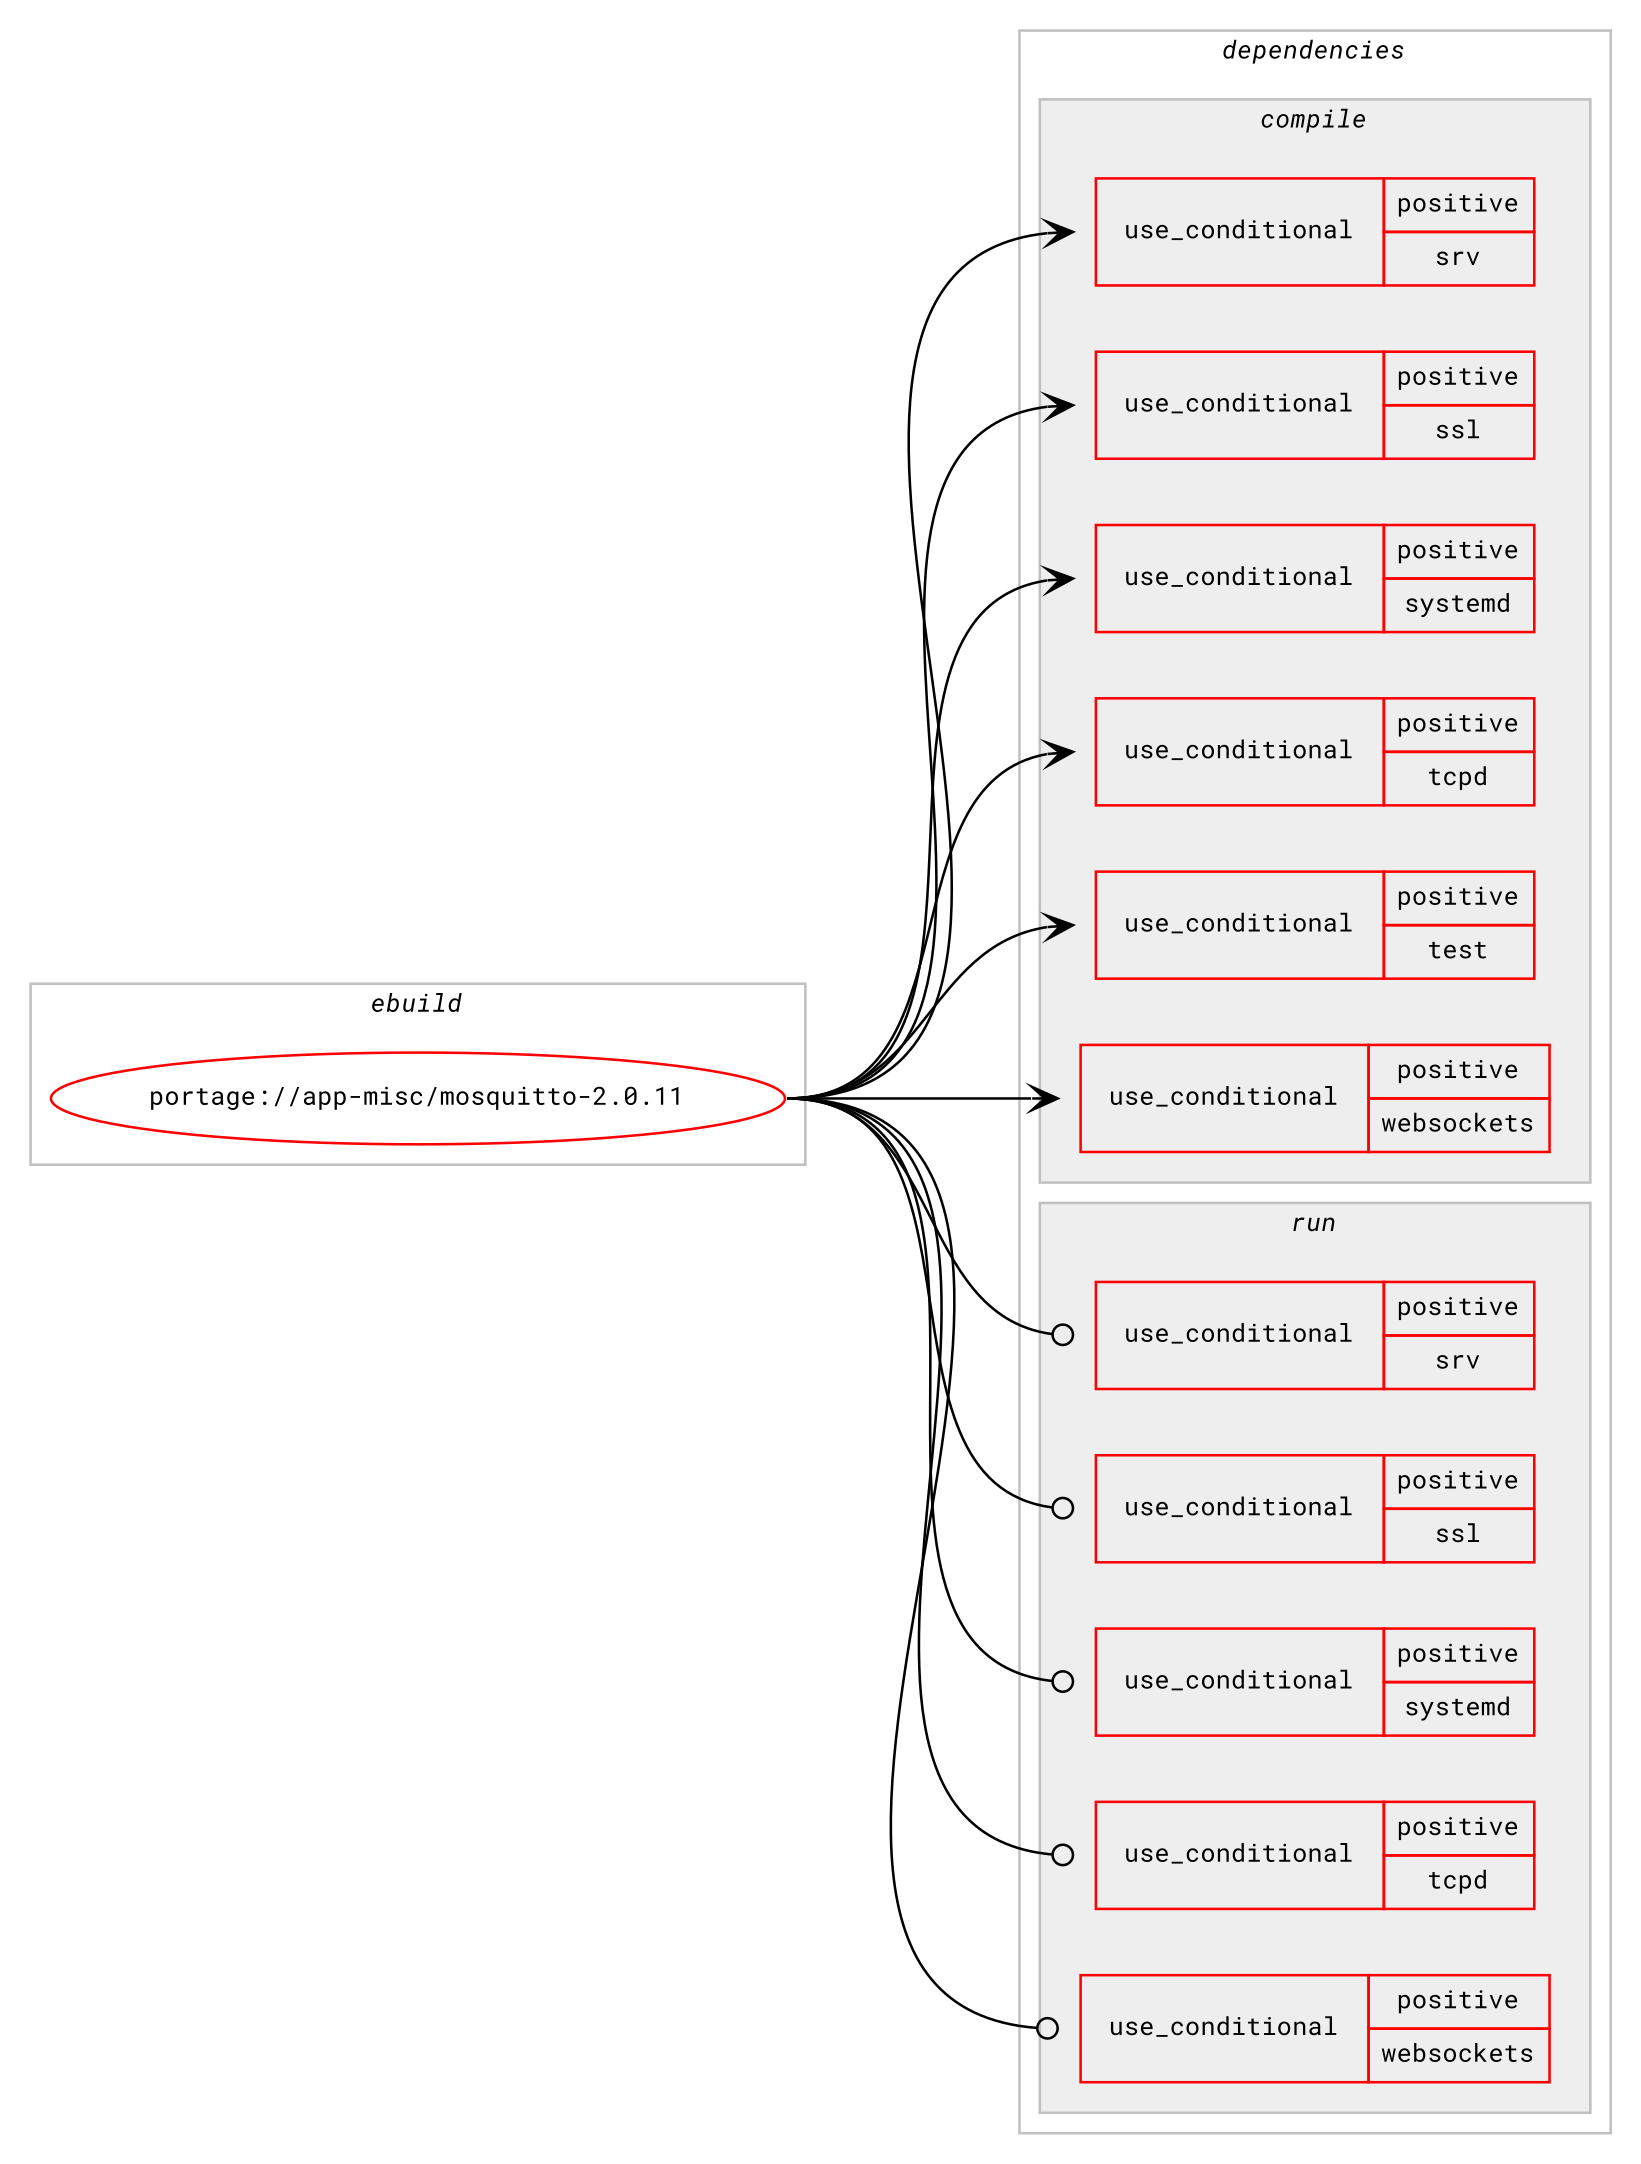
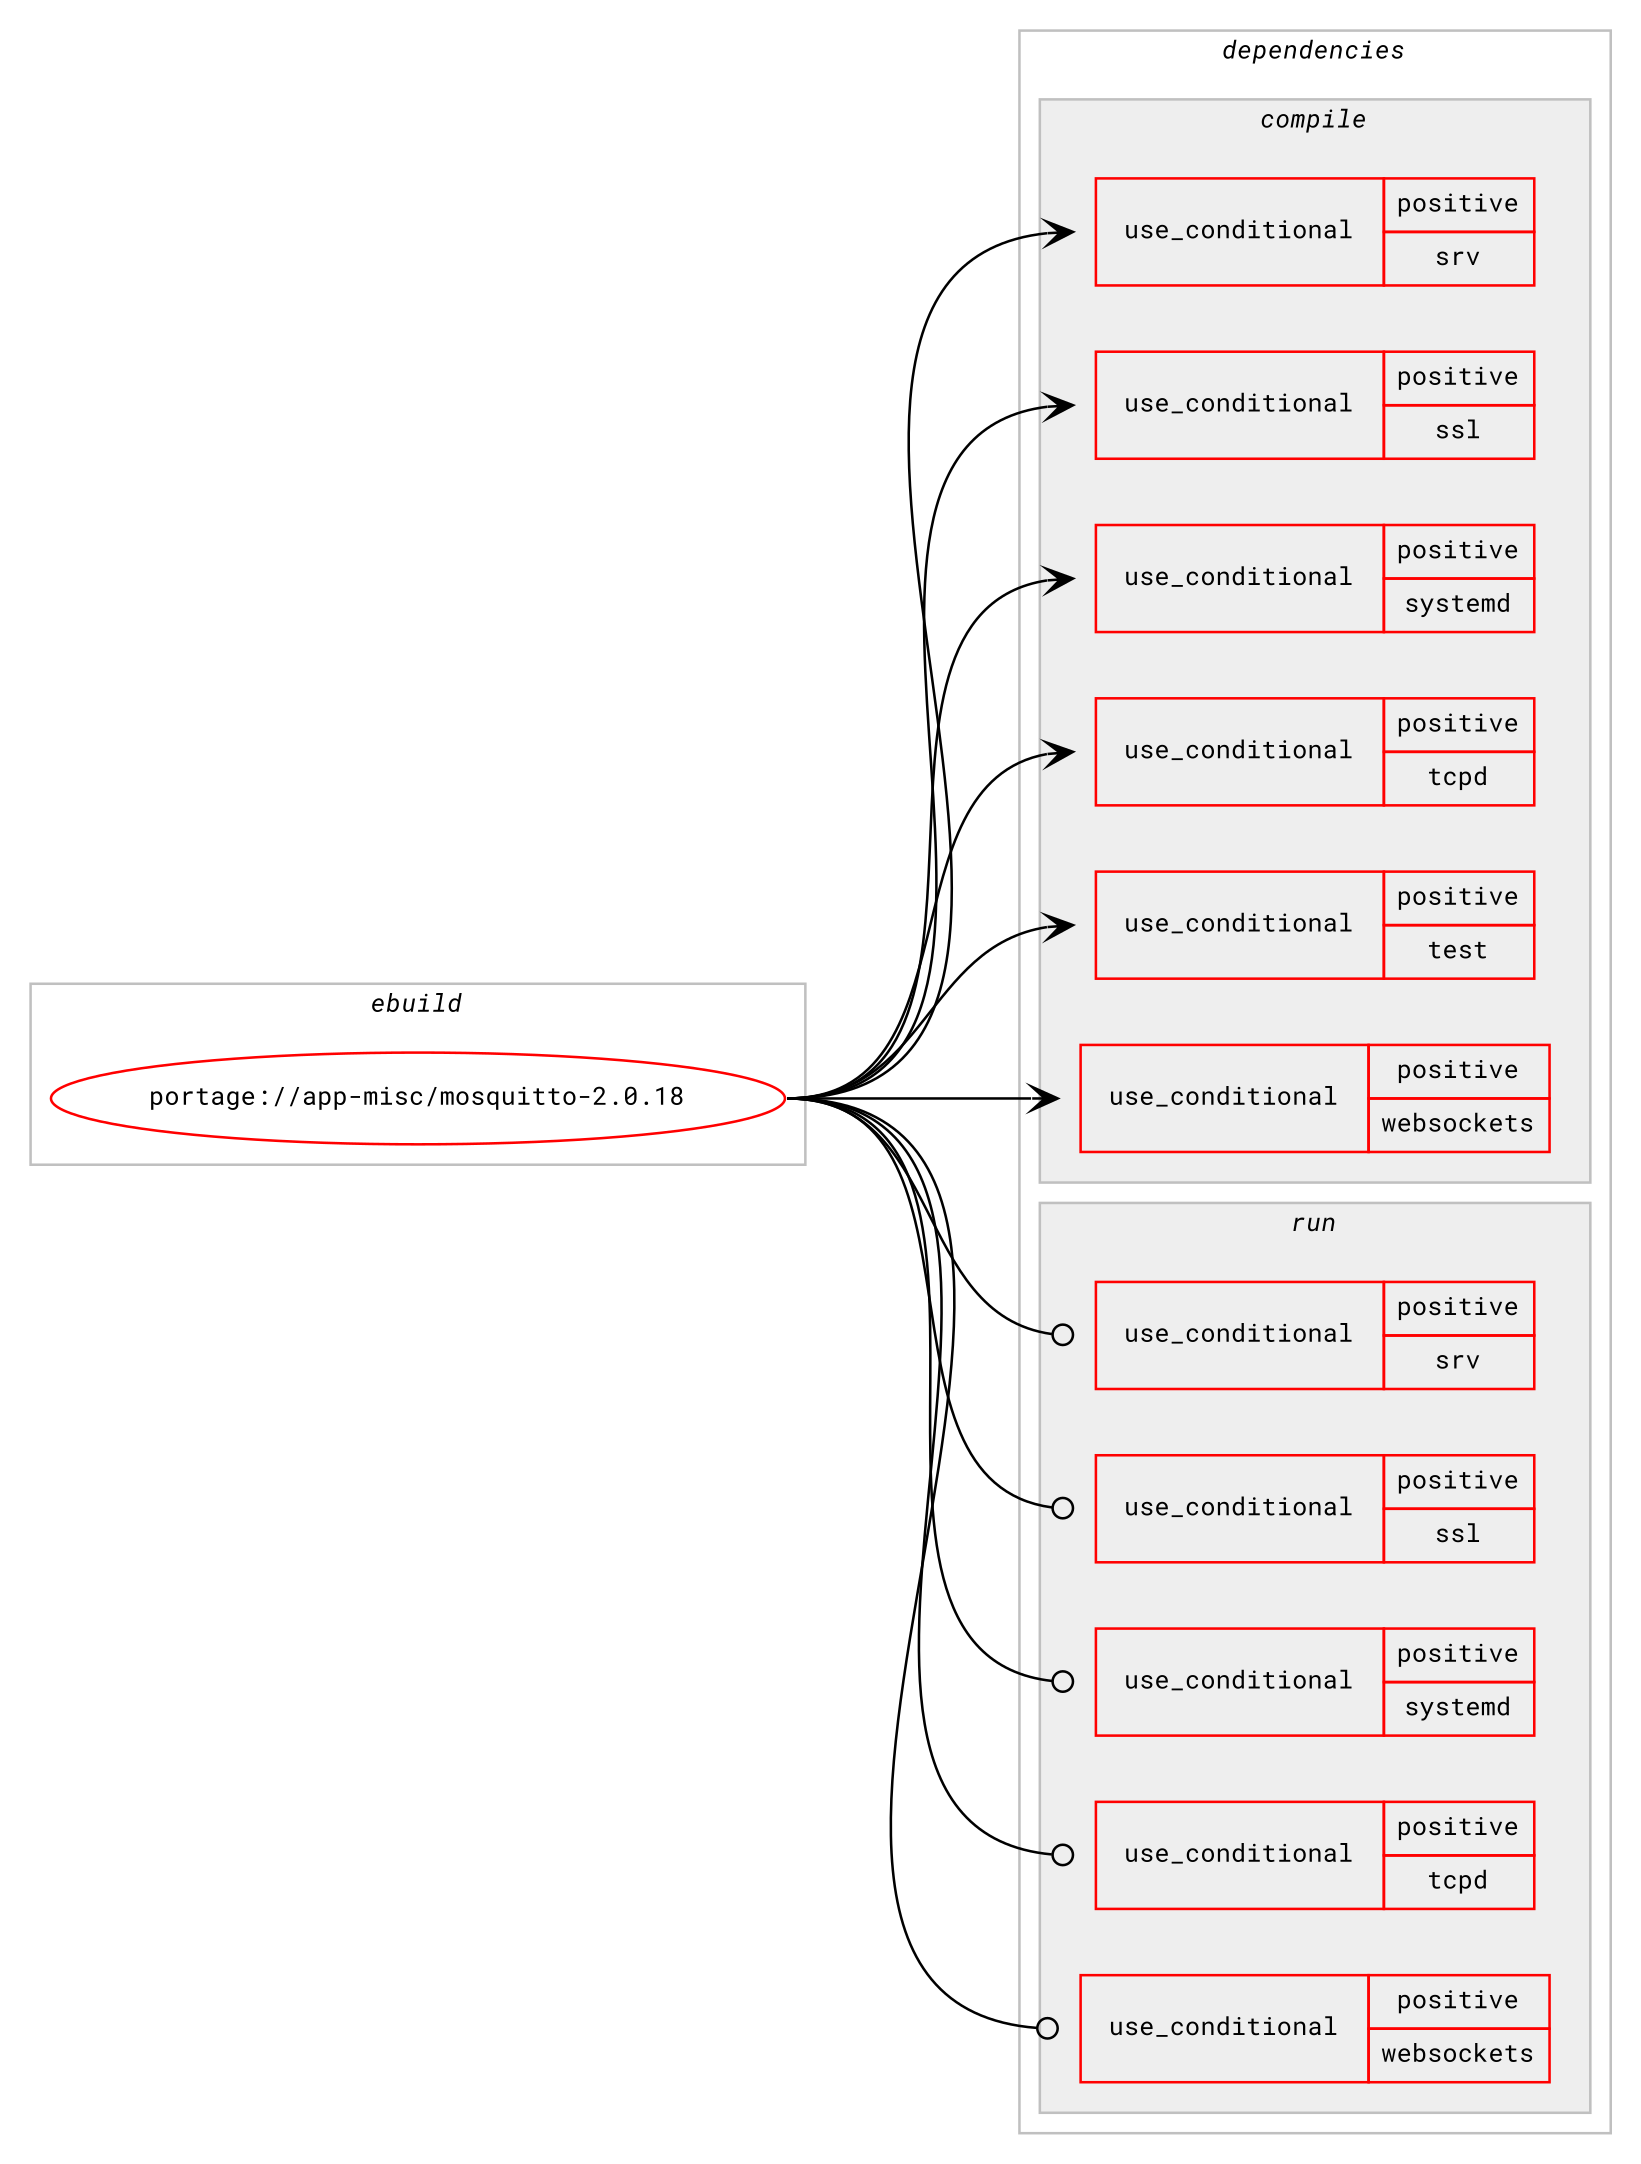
node "portage://app-misc/mosquitto-2.0.11": label "portage://app-misc/mosquitto-2.0.11" -> "portage://app-misc/mosquitto-2.0.18"
